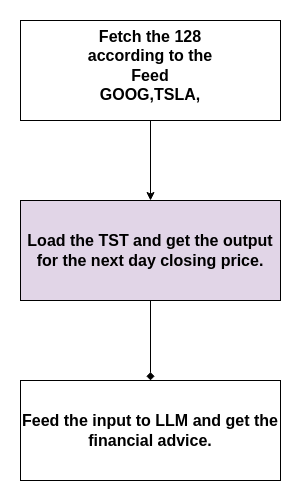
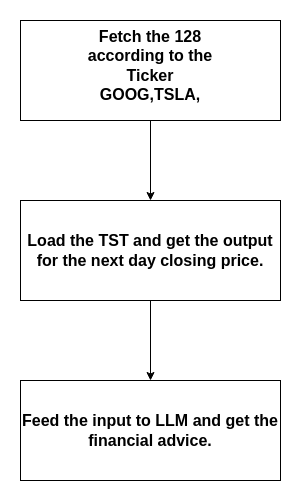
node "Fetch the 128 according to the Feed GOOG,TSLA,": label "Fetch the 128 according to the Feed GOOG,TSLA," -> "Fetch the 128 according to the Ticker GOOG,TSLA,"
node "Load the TST and get the output for the next day closing price.": fillcolor #e1d5e7 -> #ffffff
edge "Load the TST and get the output for the next day closing price." -> "Feed the input to LLM and get the financial advice.": arrowhead diamond -> classic
